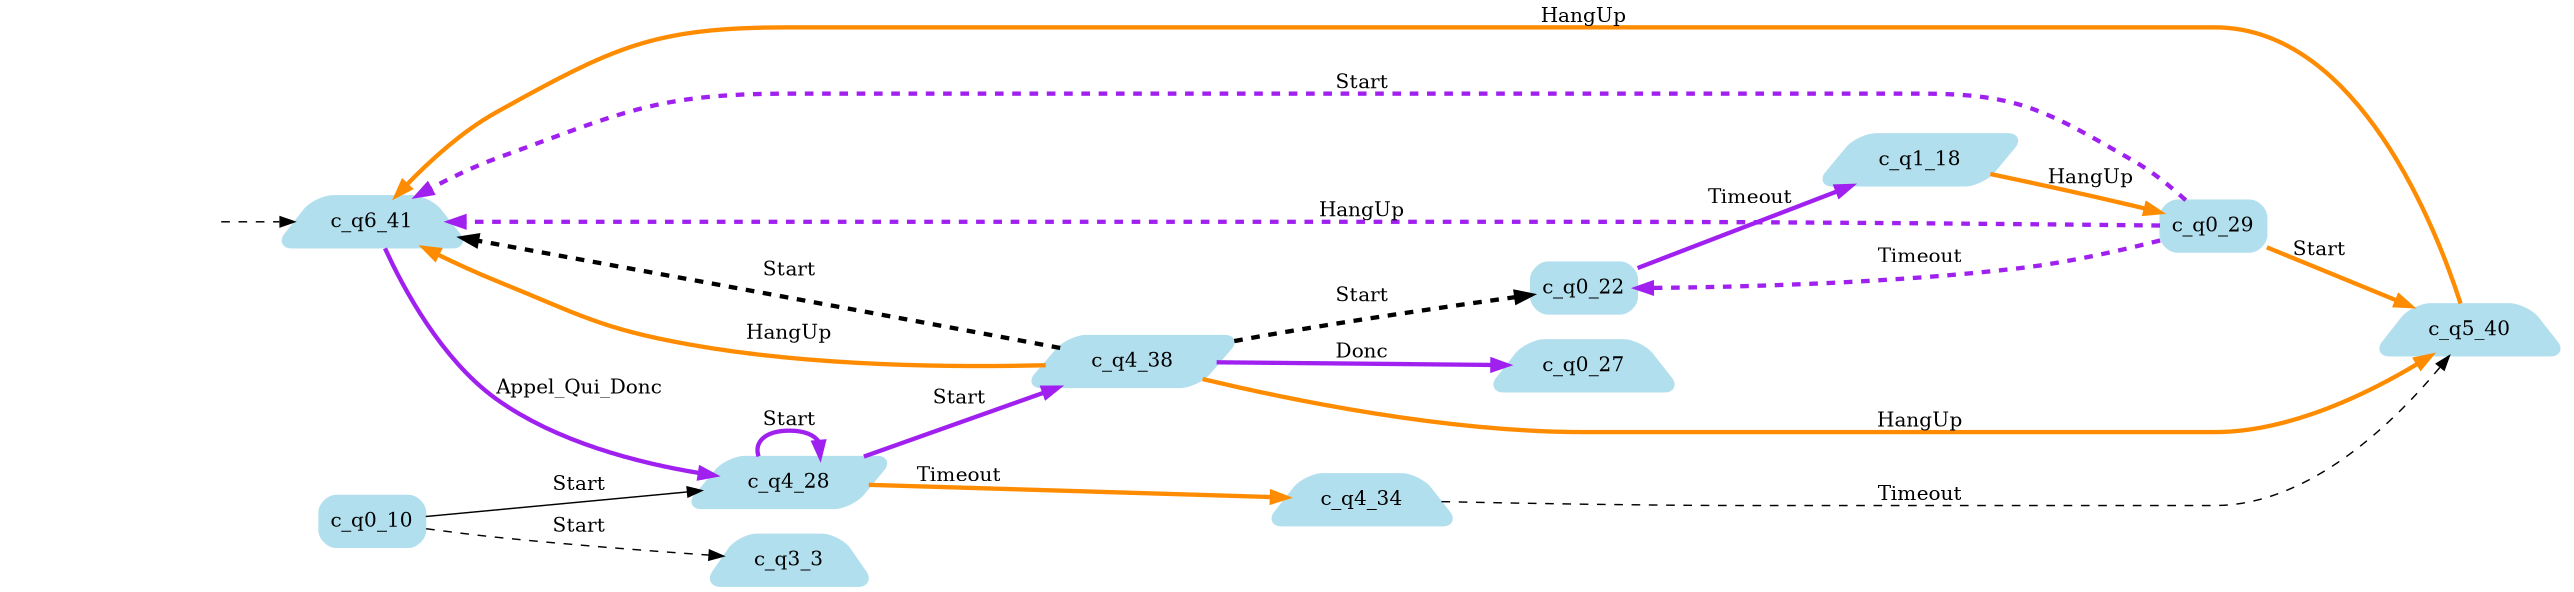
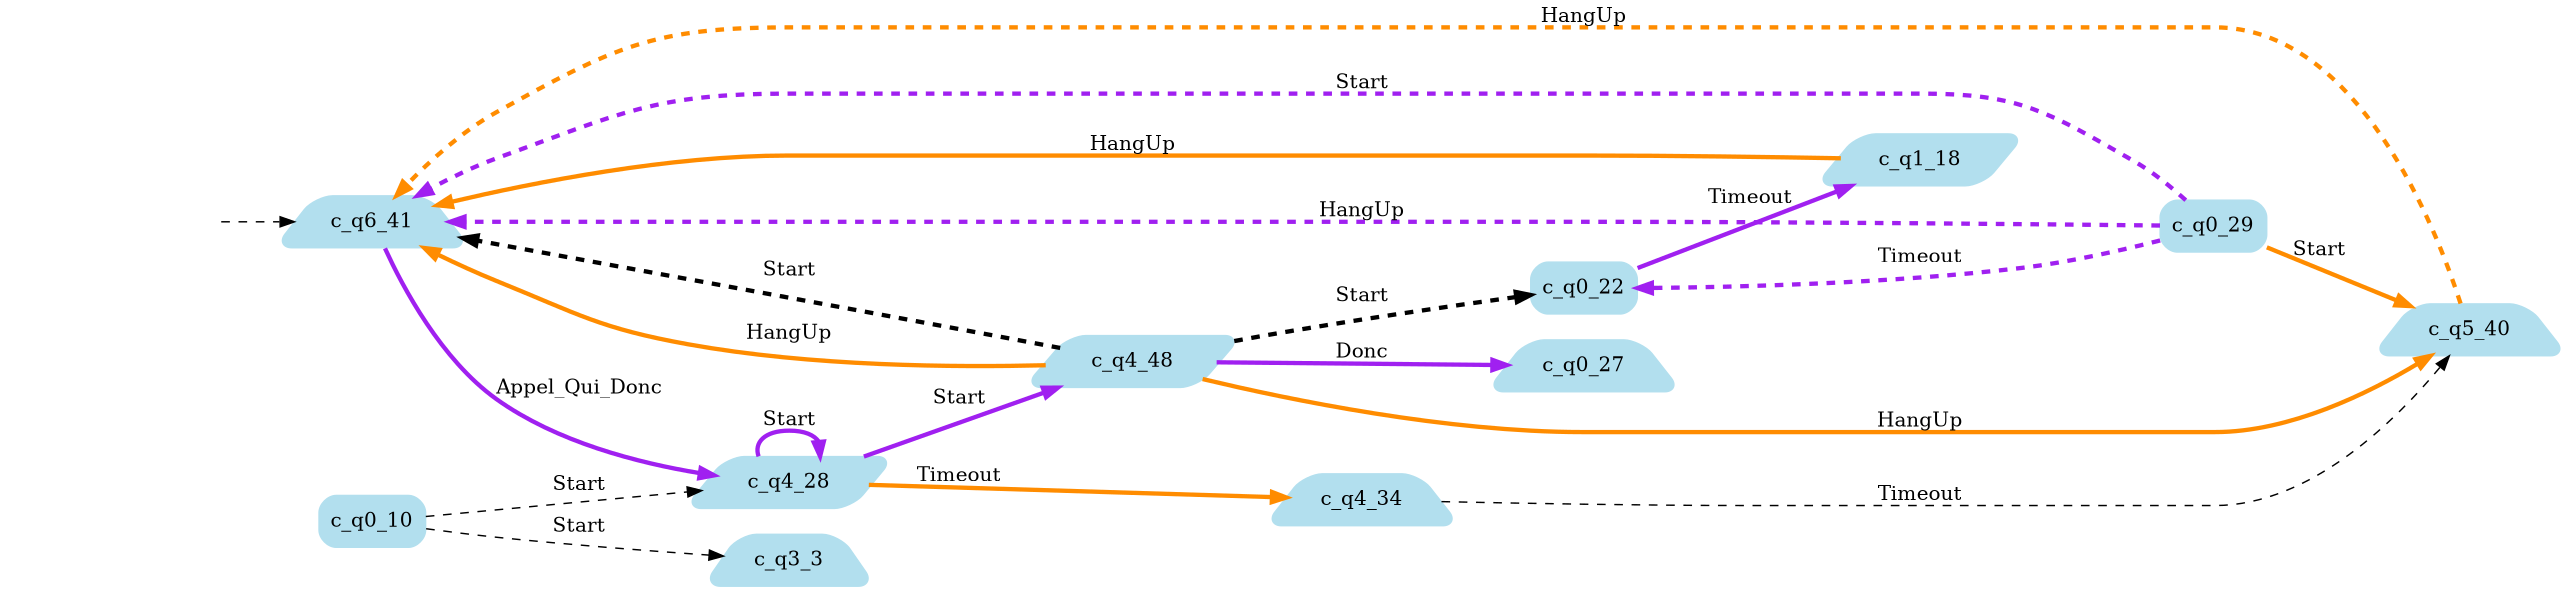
edge "c_q5_40" -> "c_q6_41": style solid -> dashed
edge "c_q1_18" -> "c_q0_29": now "c_q1_18" -> "c_q6_41"
node "c_q4_38": label "c_q4_38" -> "c_q4_48"
edge "c_q0_10" -> "c_q4_28": style solid -> dashed
